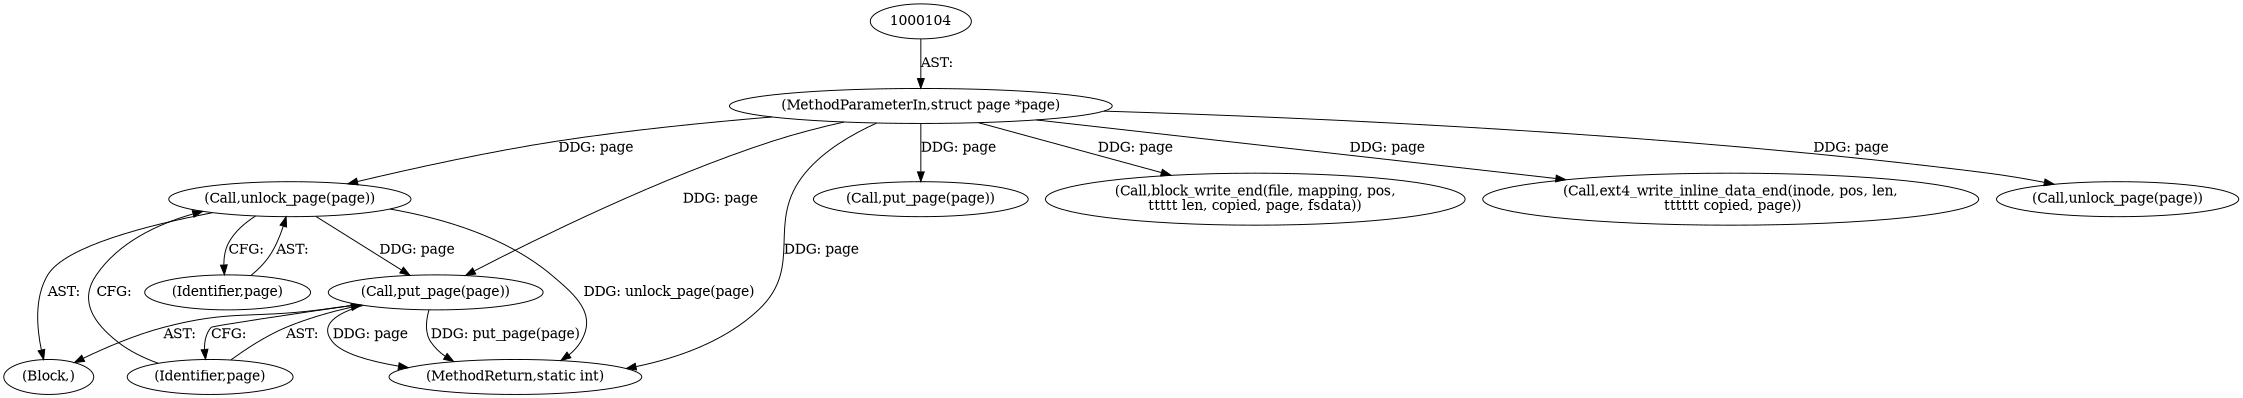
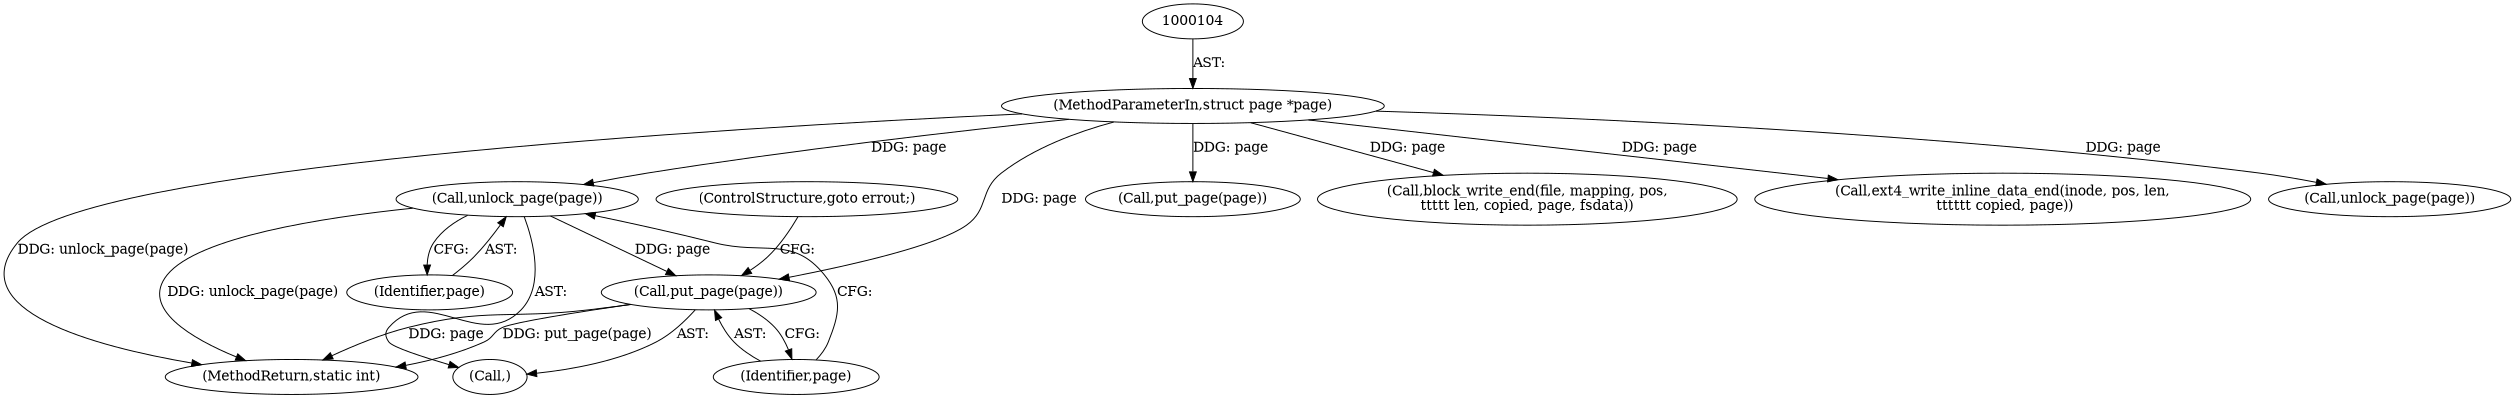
node "(ControlStructure,goto errout;)": added
edge "(MethodParameterIn,struct page *page)" -> "(MethodReturn,static int)": label "DDG: page" -> "DDG: unlock_page(page)"
node "(Block,)": label "(Block,)" -> "(Call,)"
